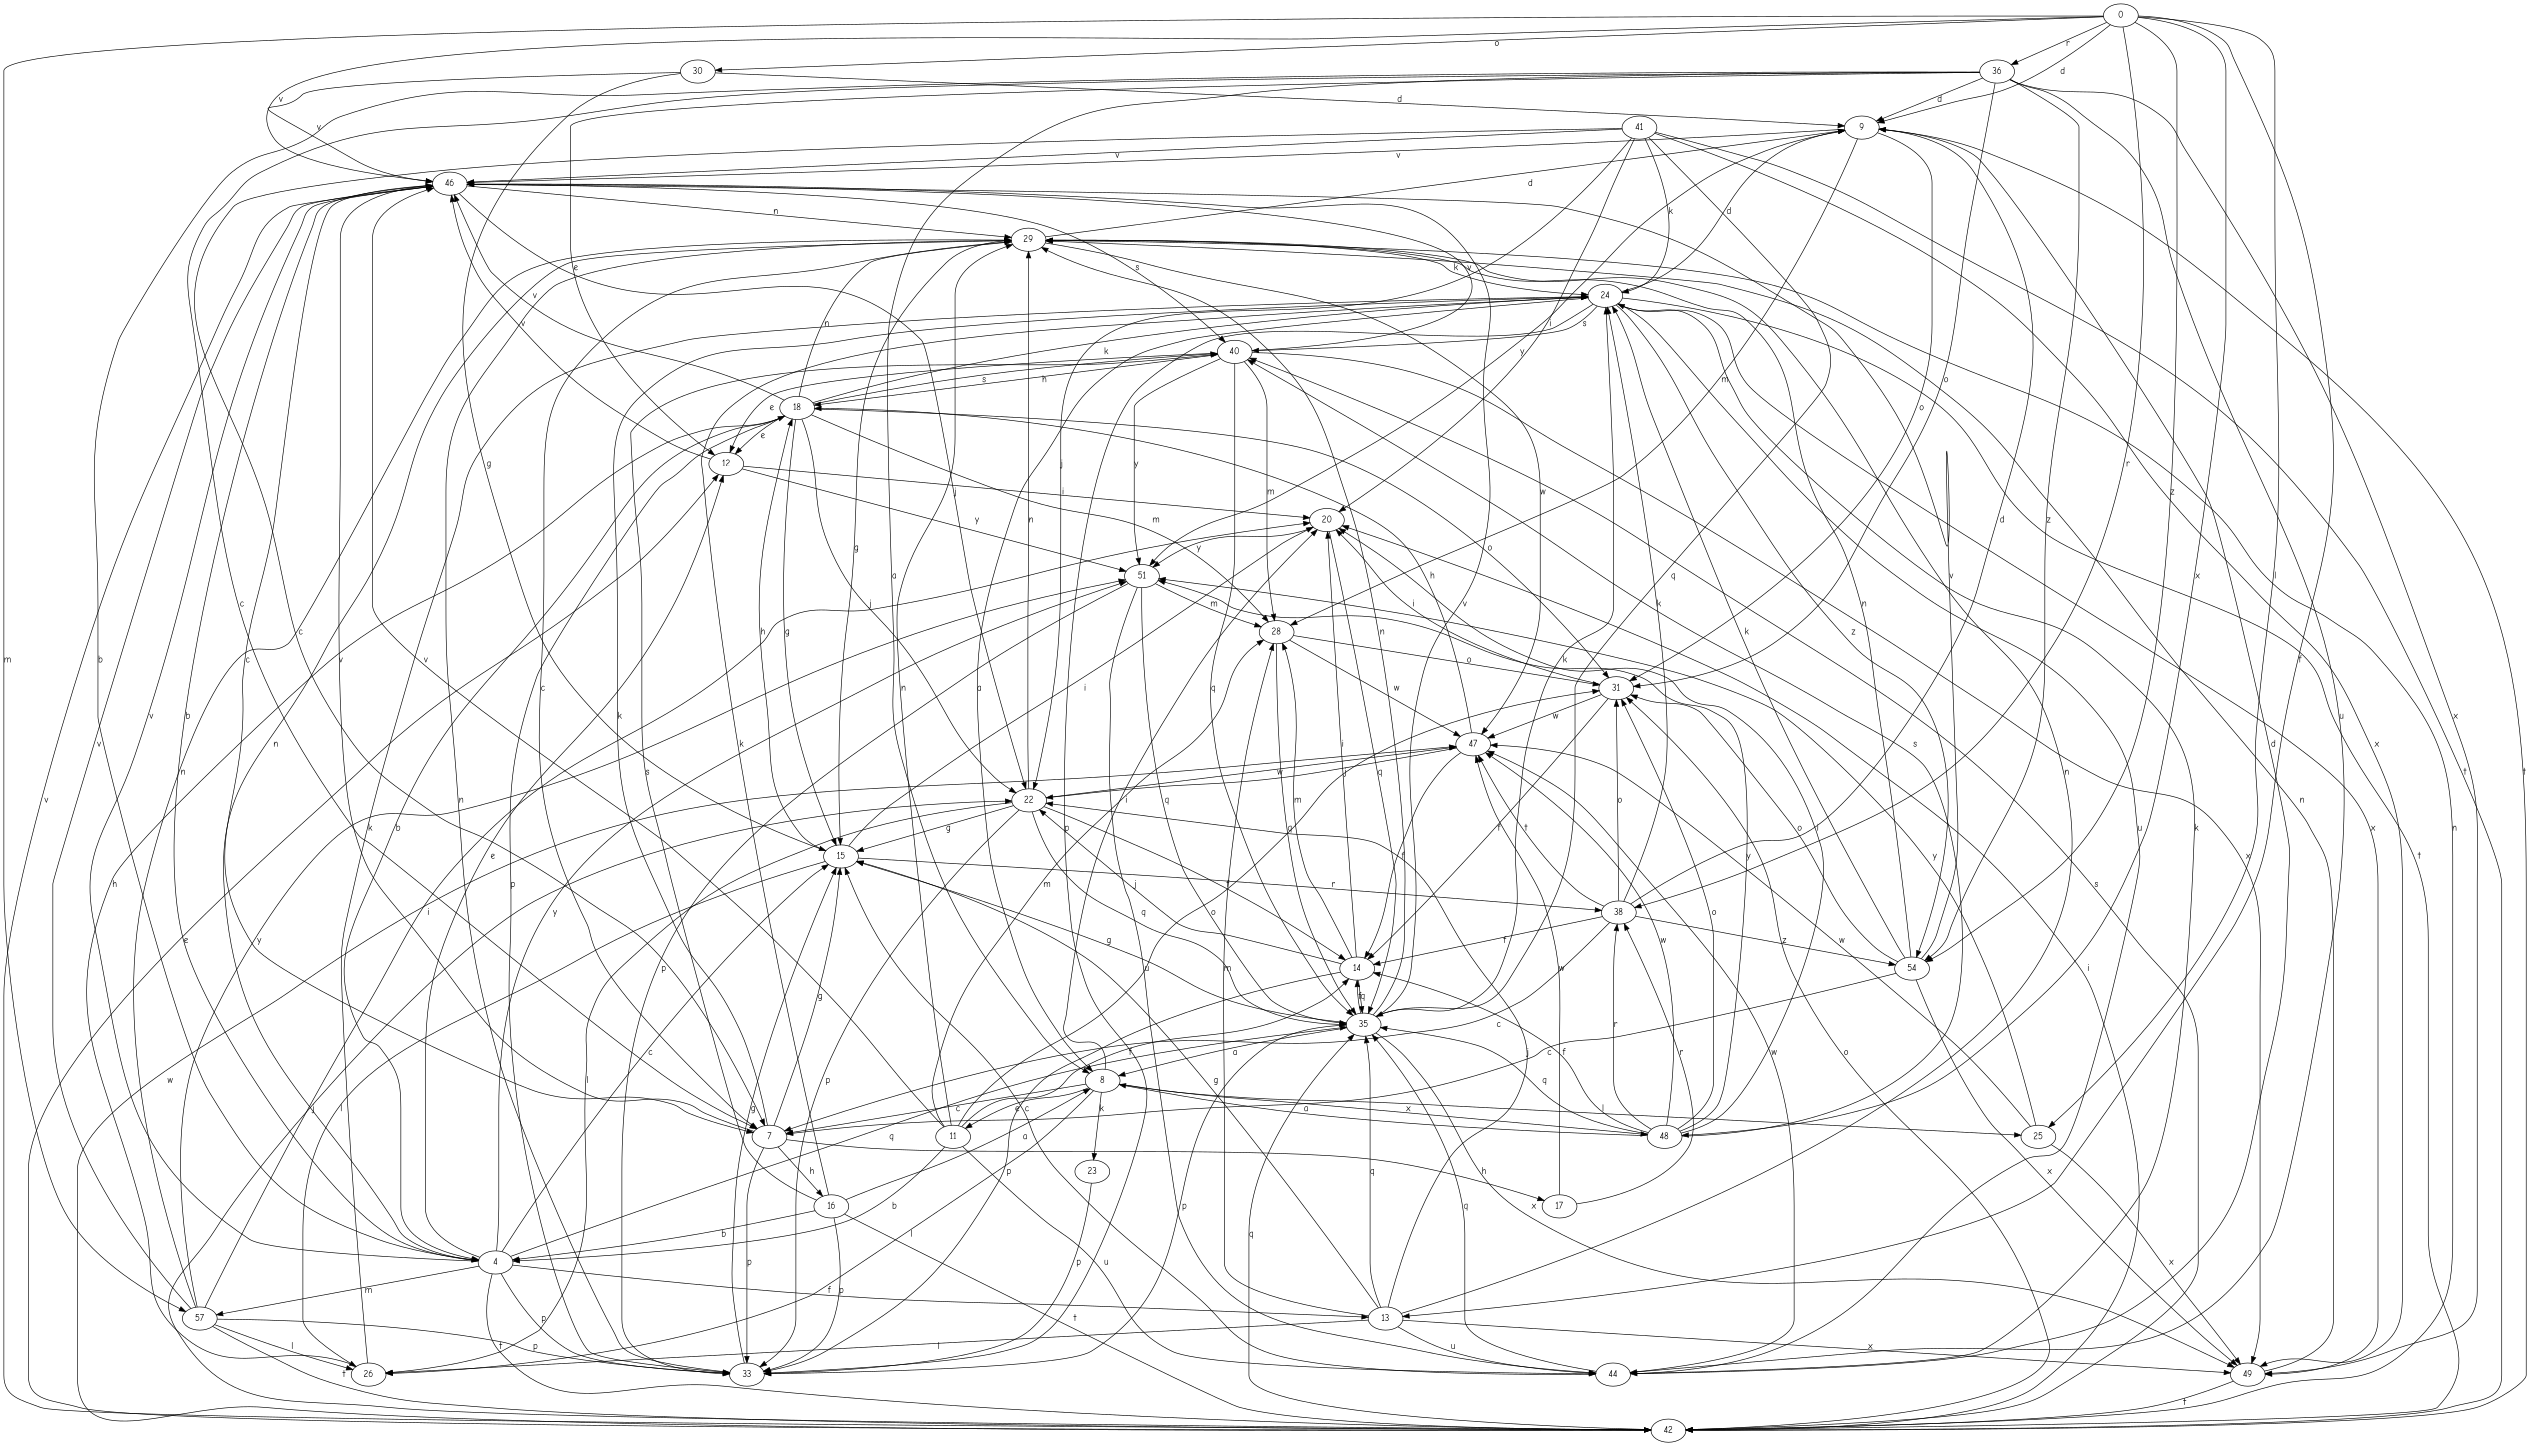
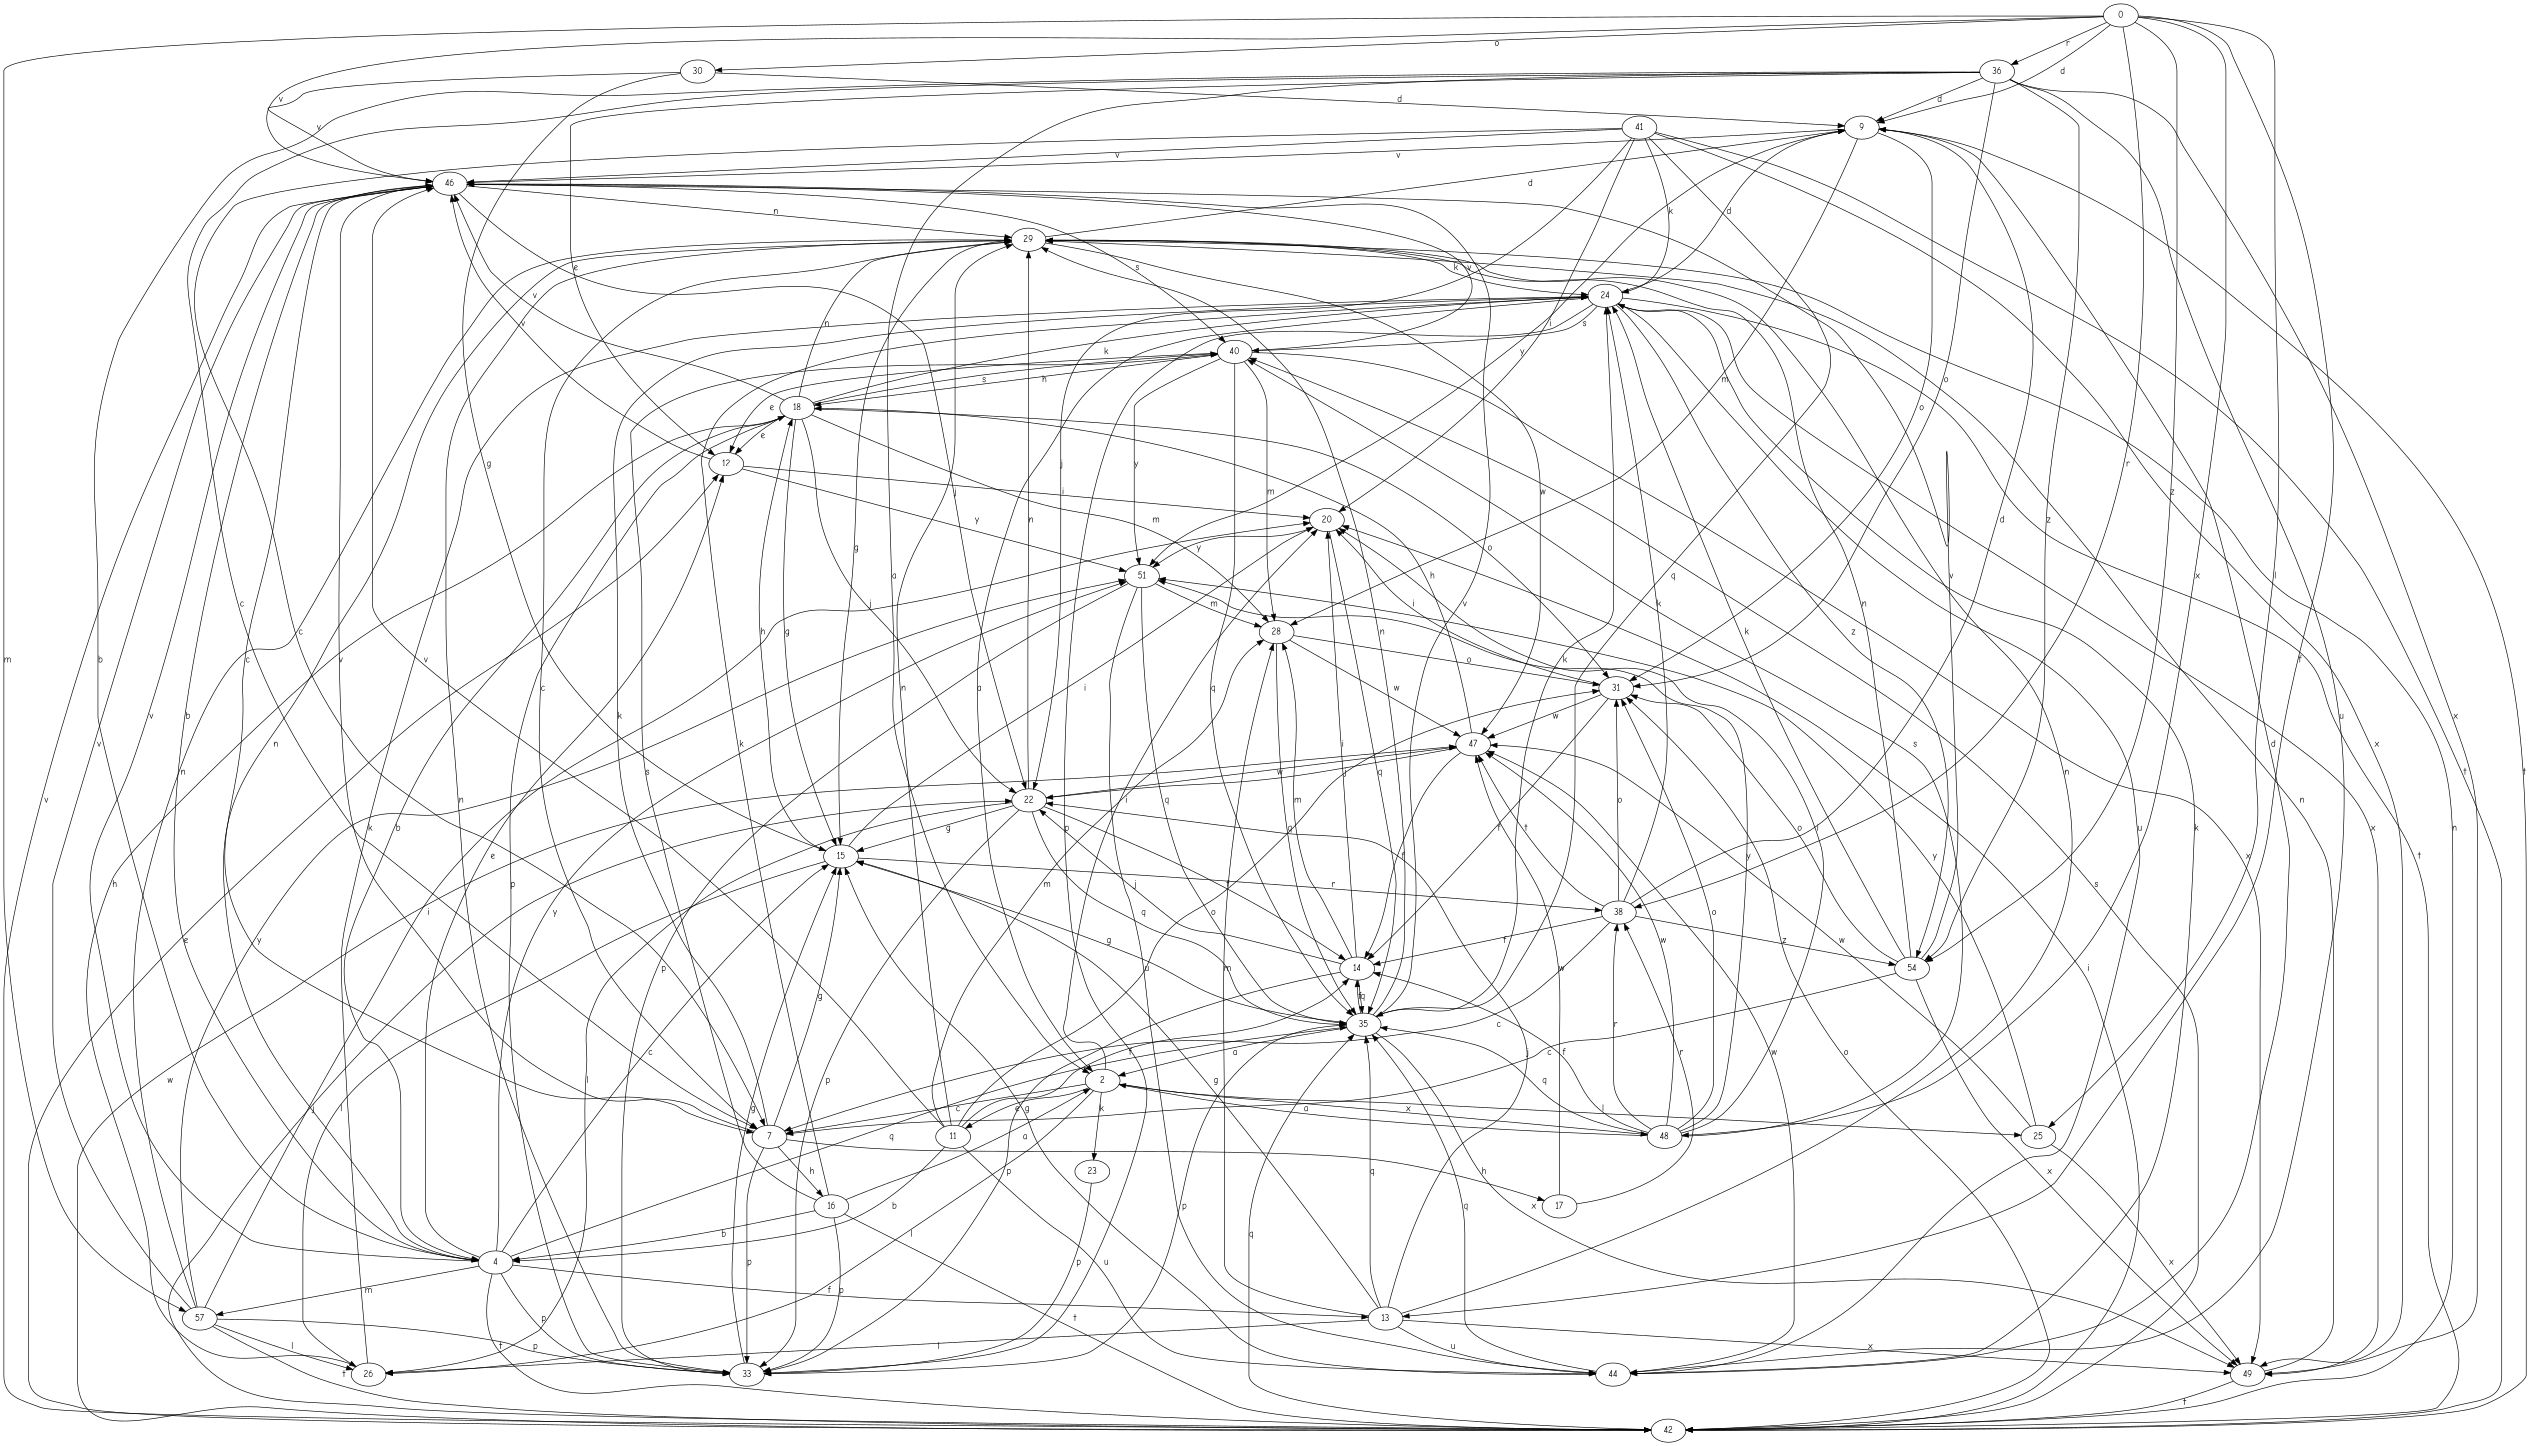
node "8": label "8" -> "2"
edge "44" -> "15": label "c" -> "g"
